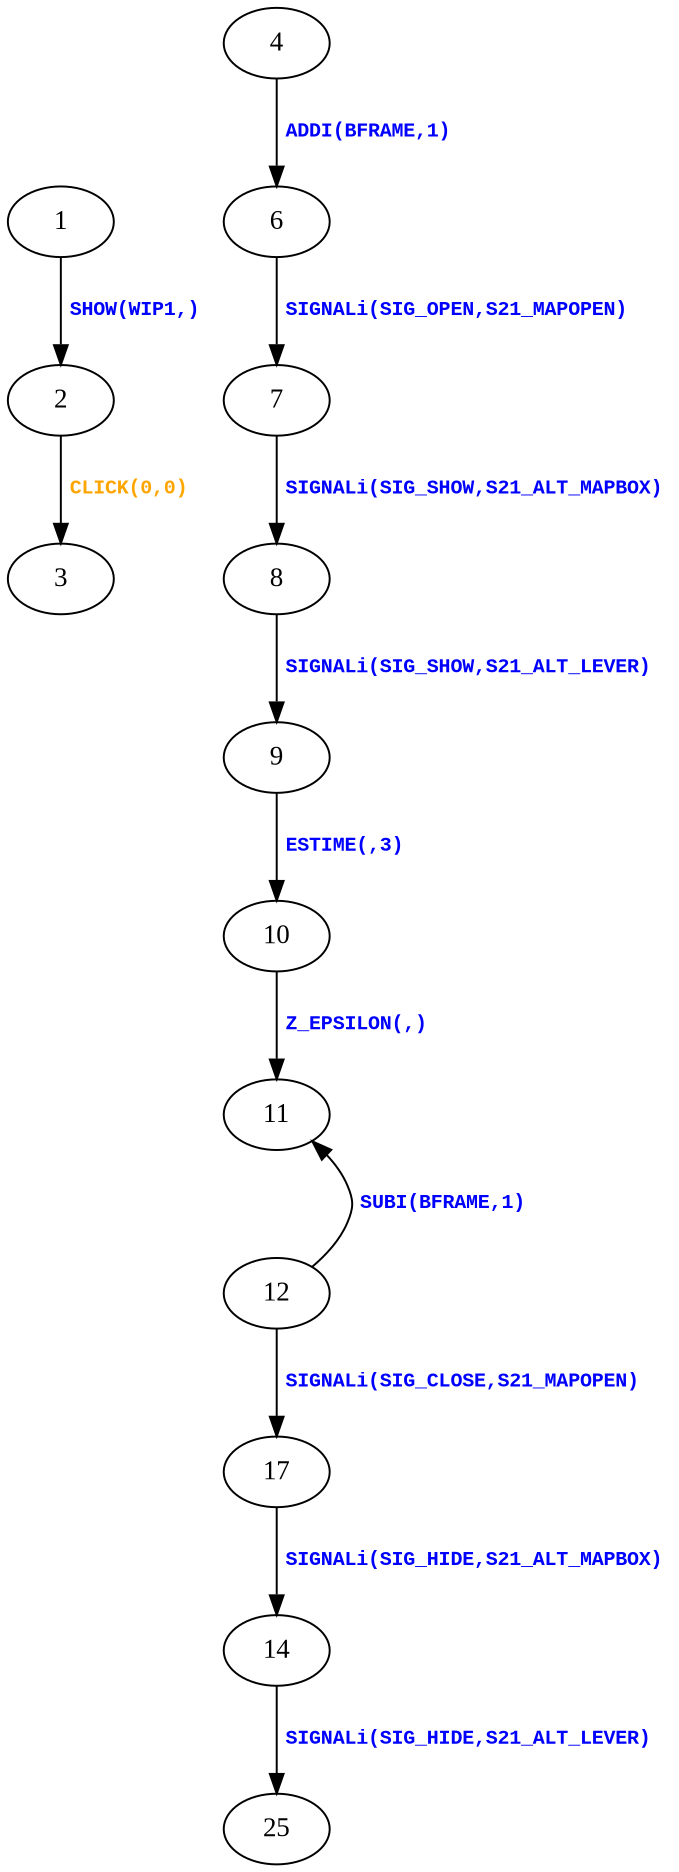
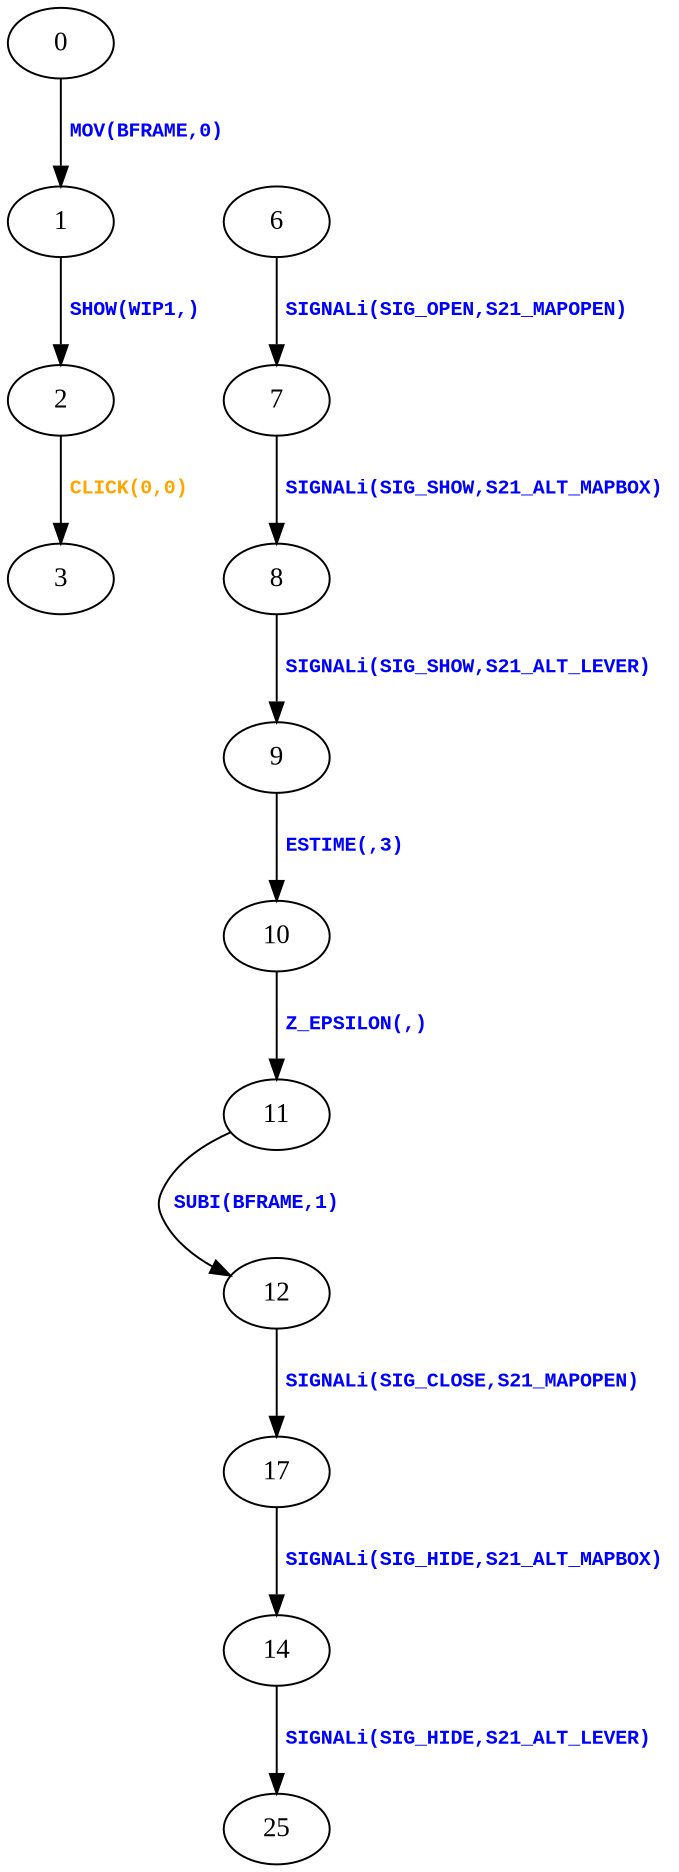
node "0": added
node "4": removed
edge "12" -> "11": reversed
